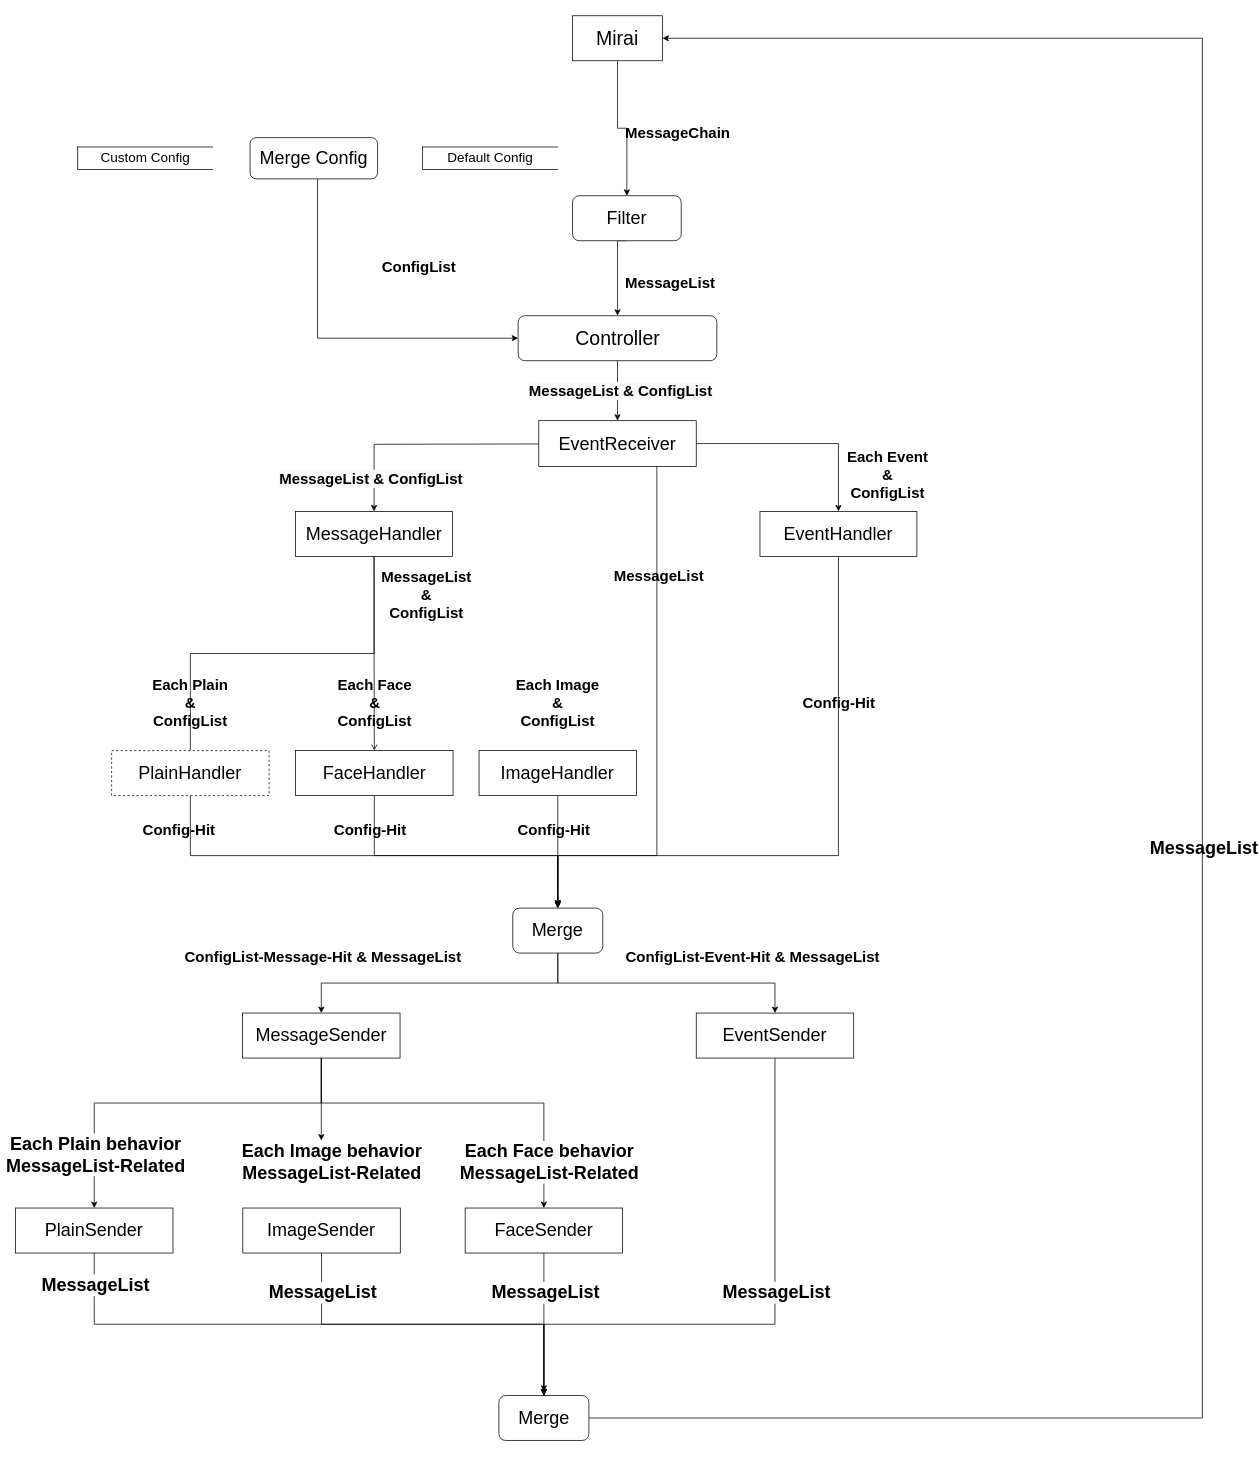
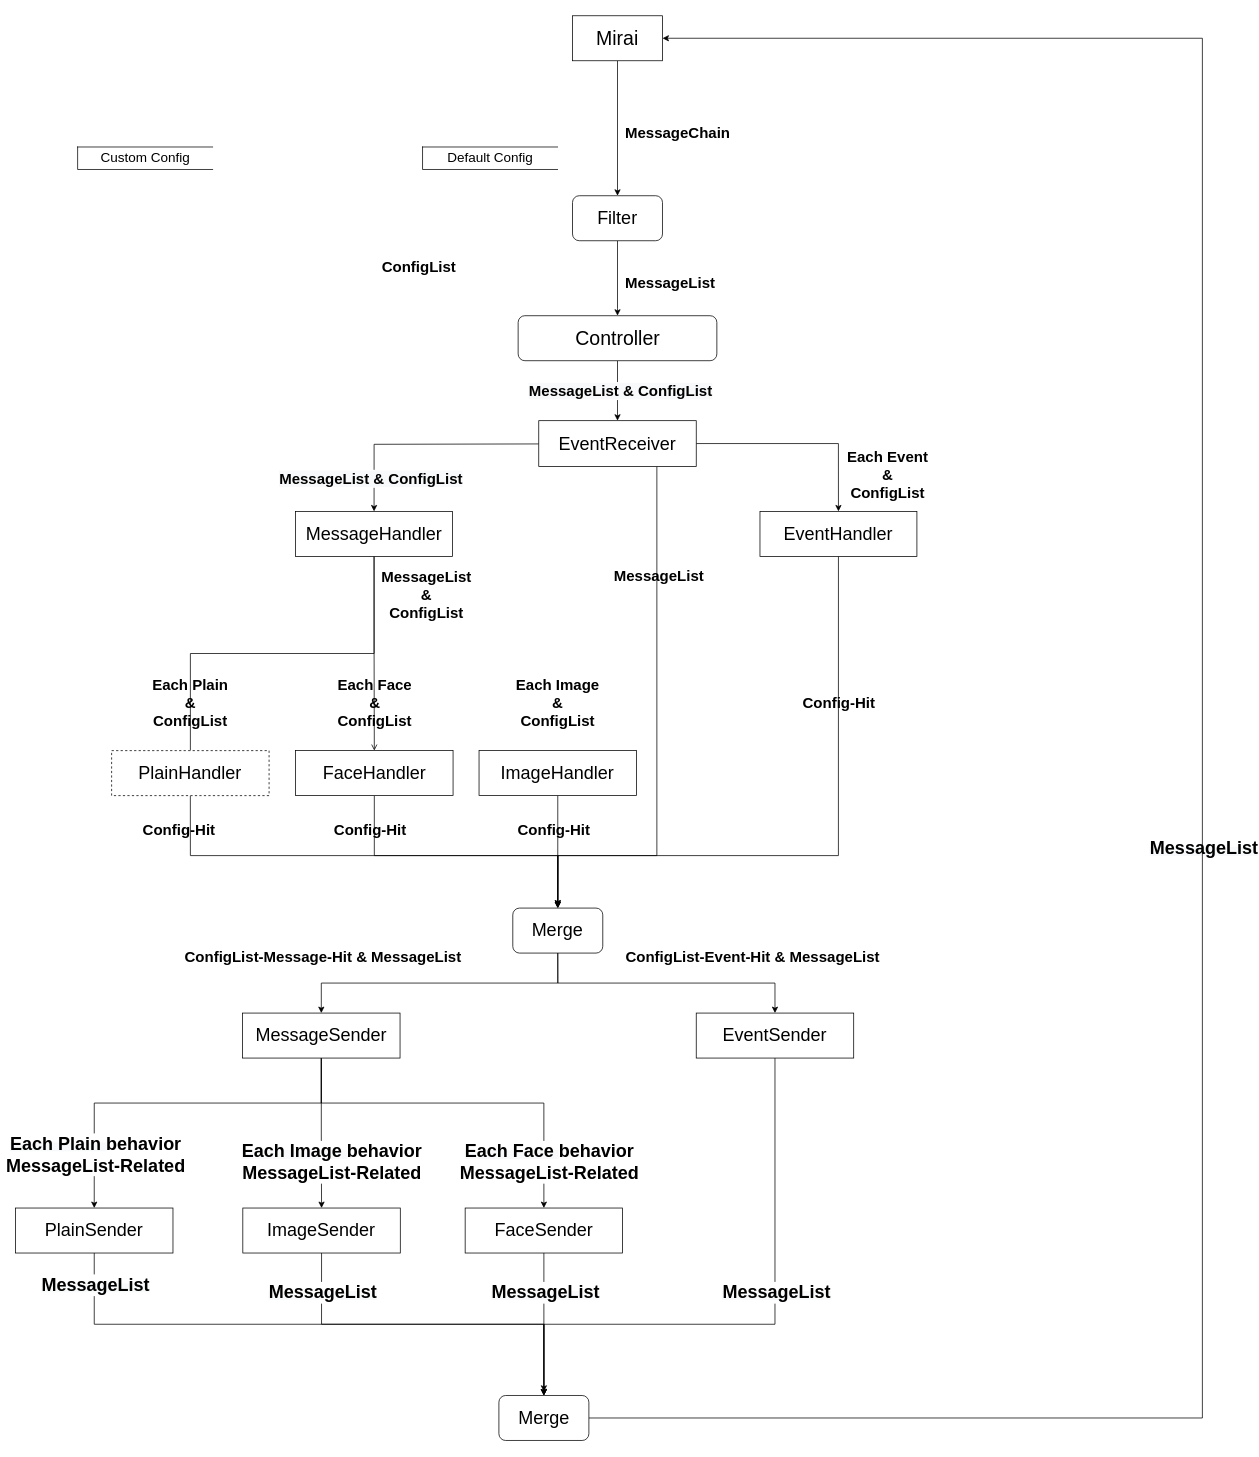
node "Merge Config": removed
node "Filter": size 109x45 -> 90x45
edge "Merge Config" -> "Controller": removed
edge "MessageSender" -> "Each Image behavior MessageList-Related": now "MessageSender" -> "ImageSender"
